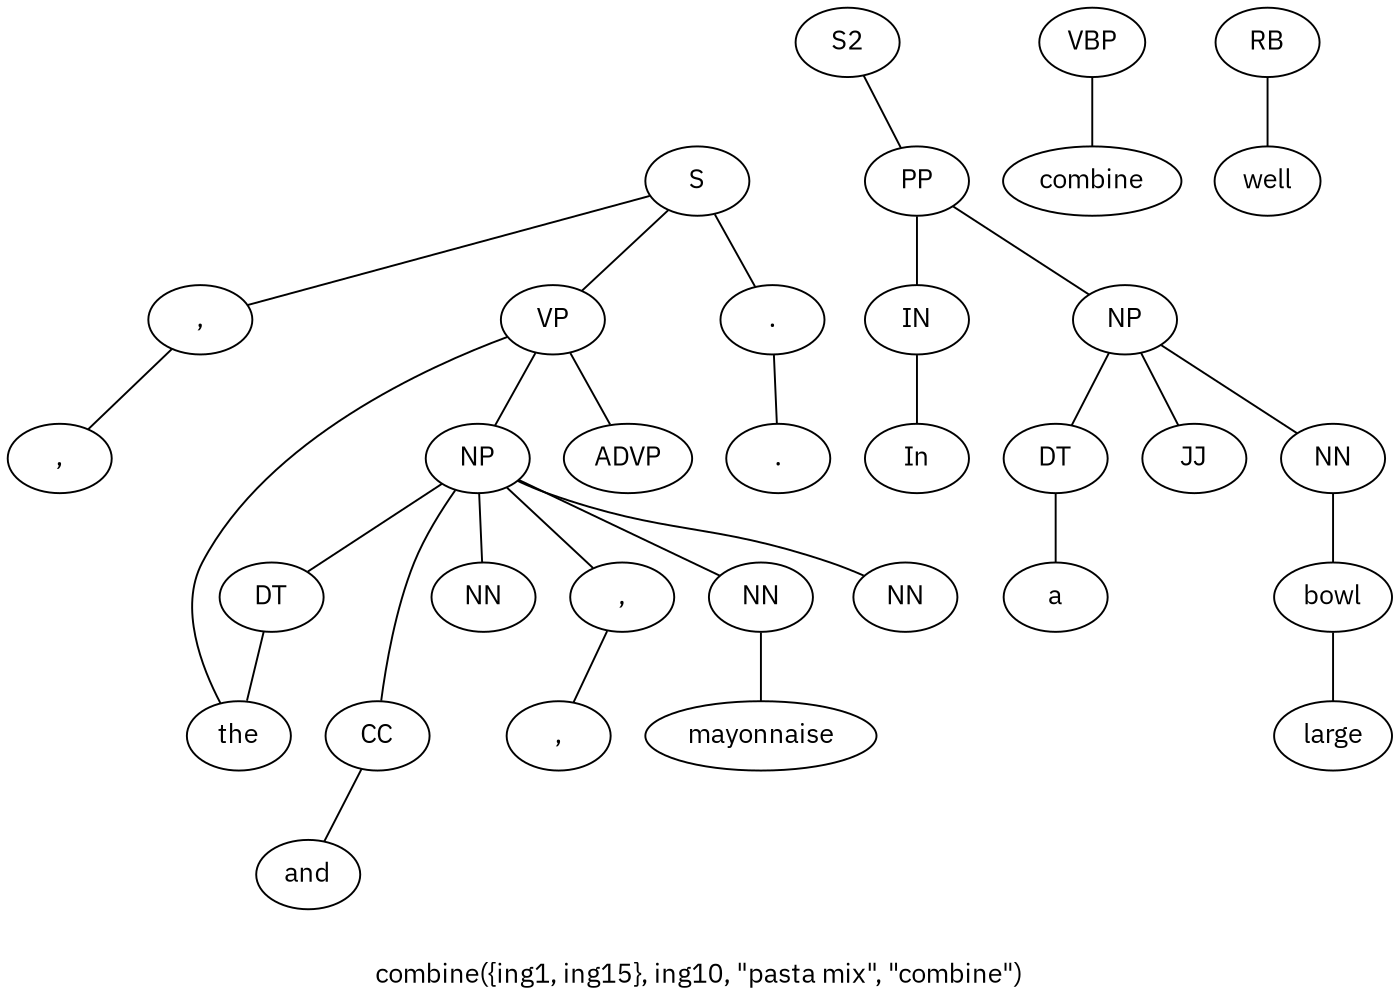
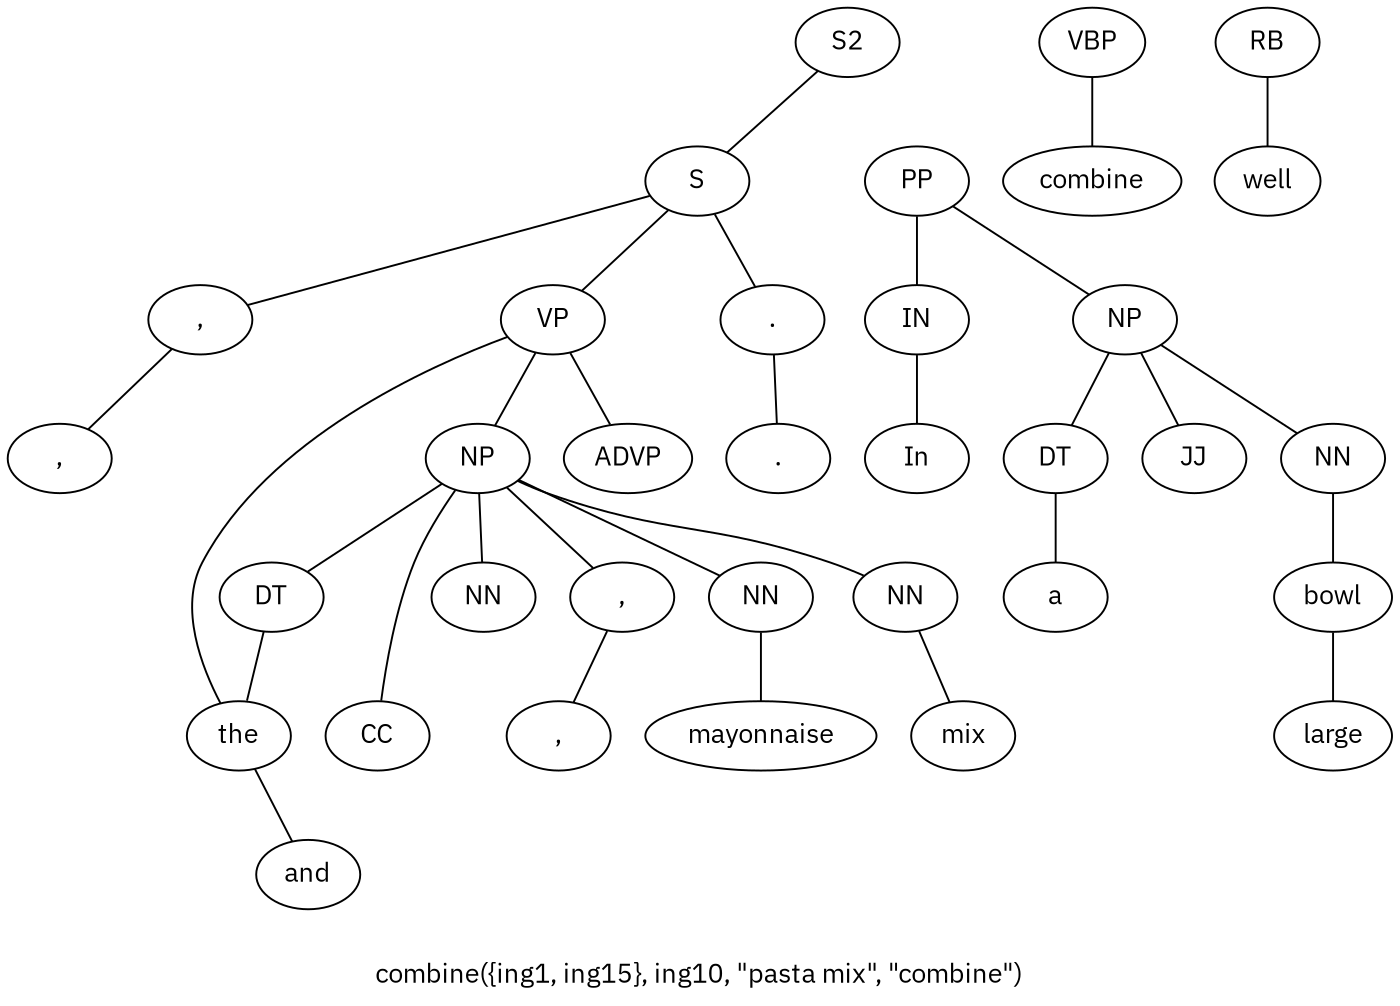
edge "S2" -- "PP": now "S2" -- "S"
node "mix": added
edge "CC" -- "and": now "the" -- "and"
